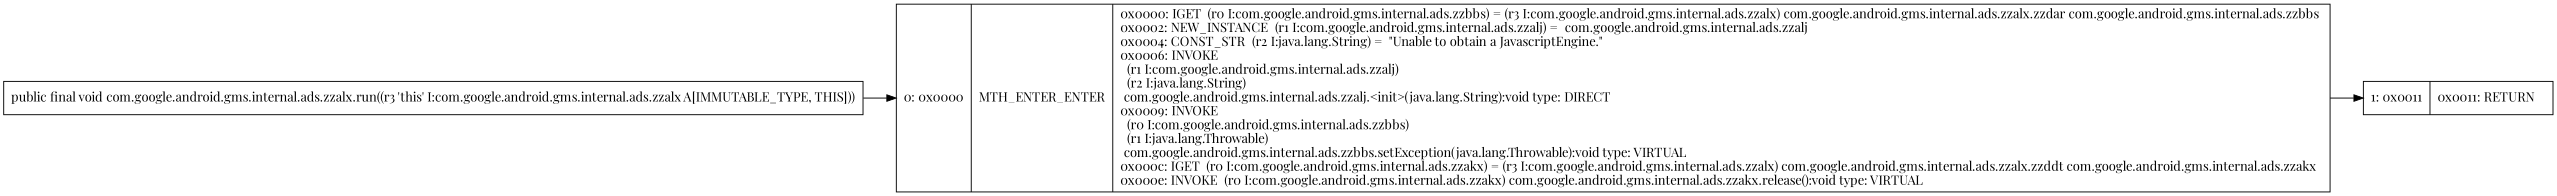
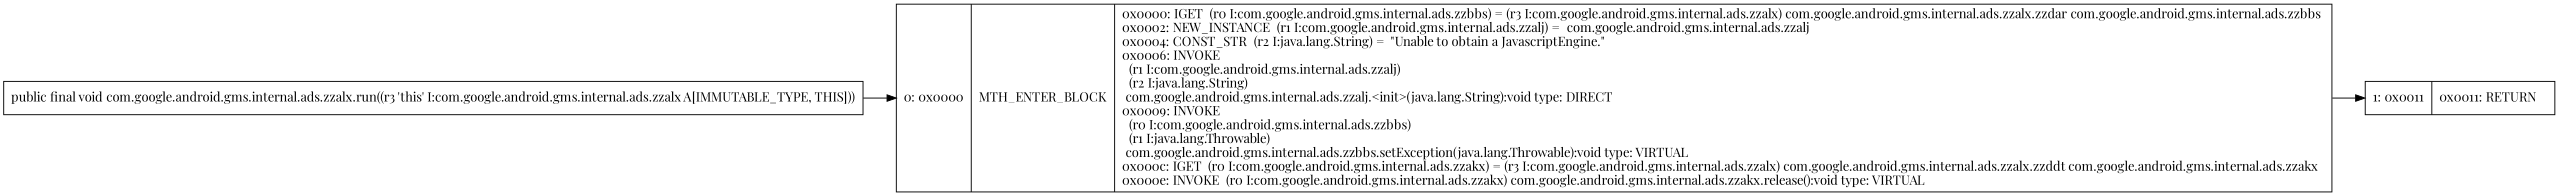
node "0: 0x0000": text "MTH_ENTER_ENTER" -> "MTH_ENTER_BLOCK"
